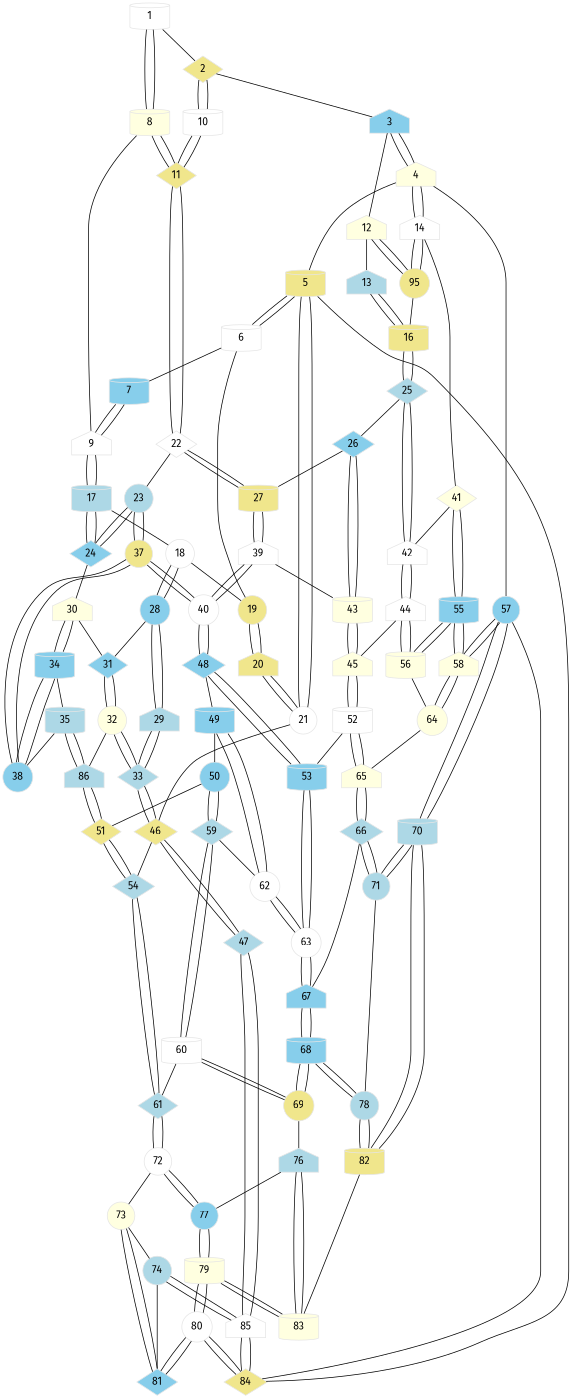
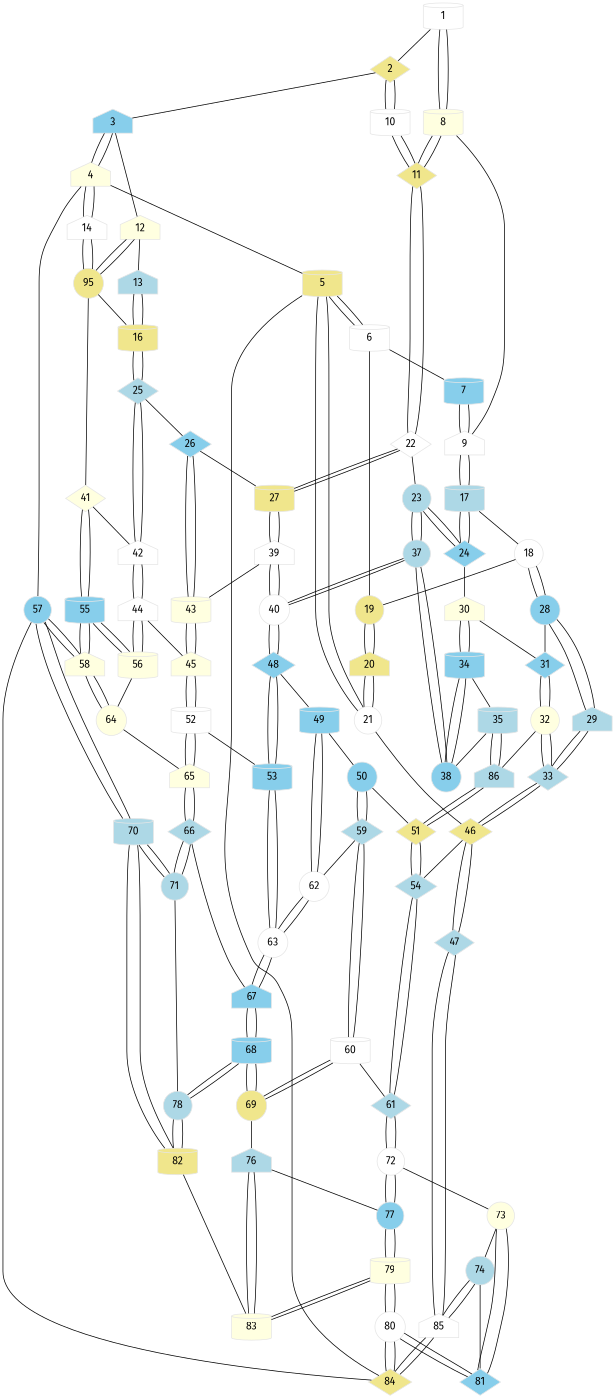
edge "14" -- "41": now "95" -- "41"
node "37": fillcolor khaki -> lightblue
